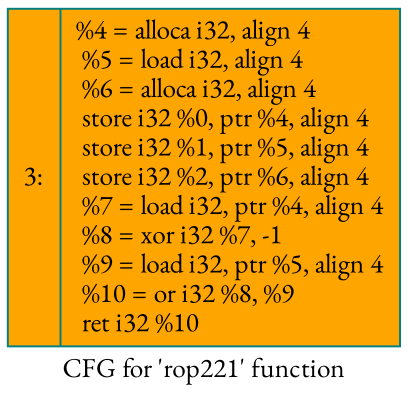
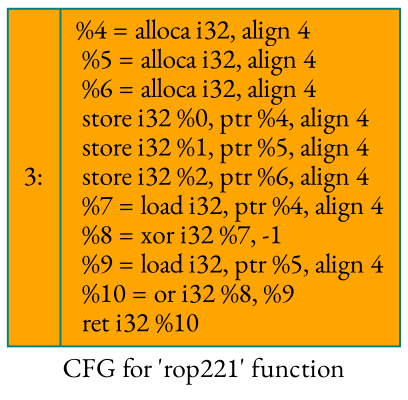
node "3:": text "%5 = load i32, align 4" -> "%5 = alloca i32, align 4"
